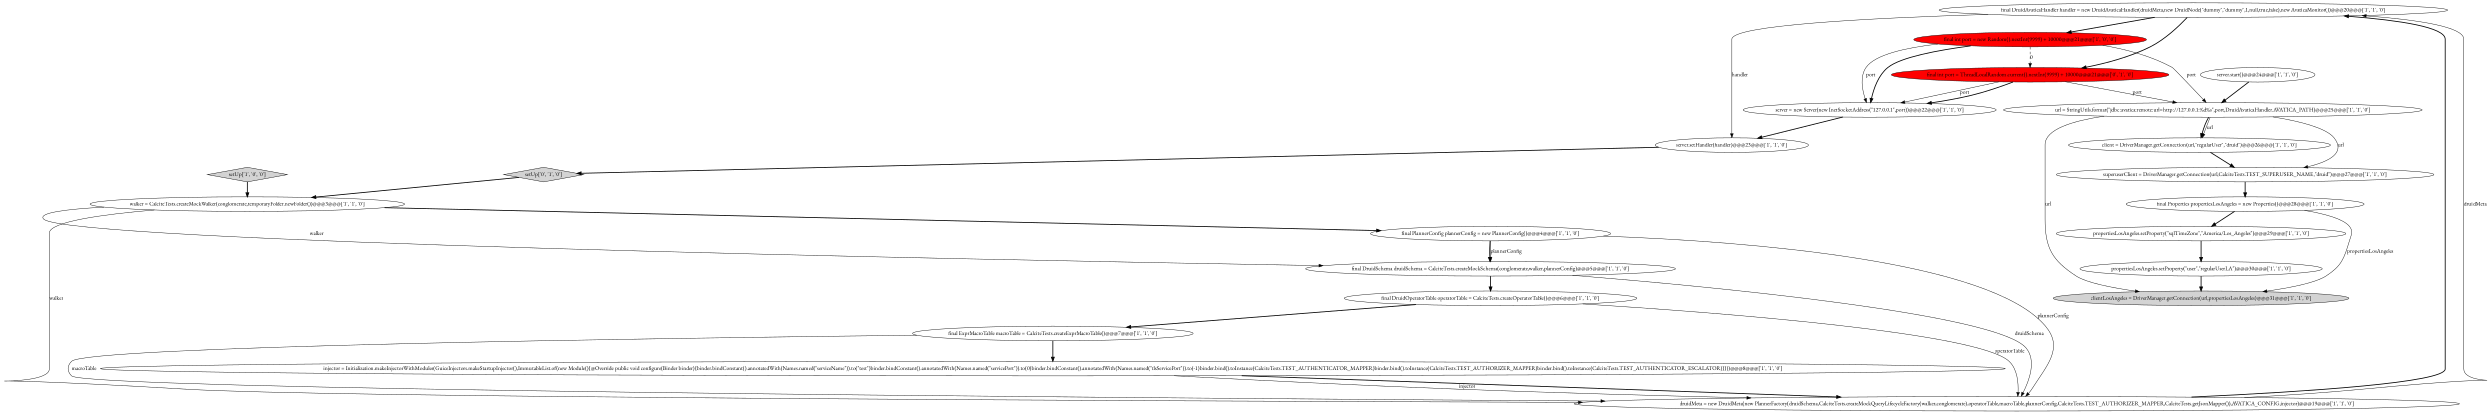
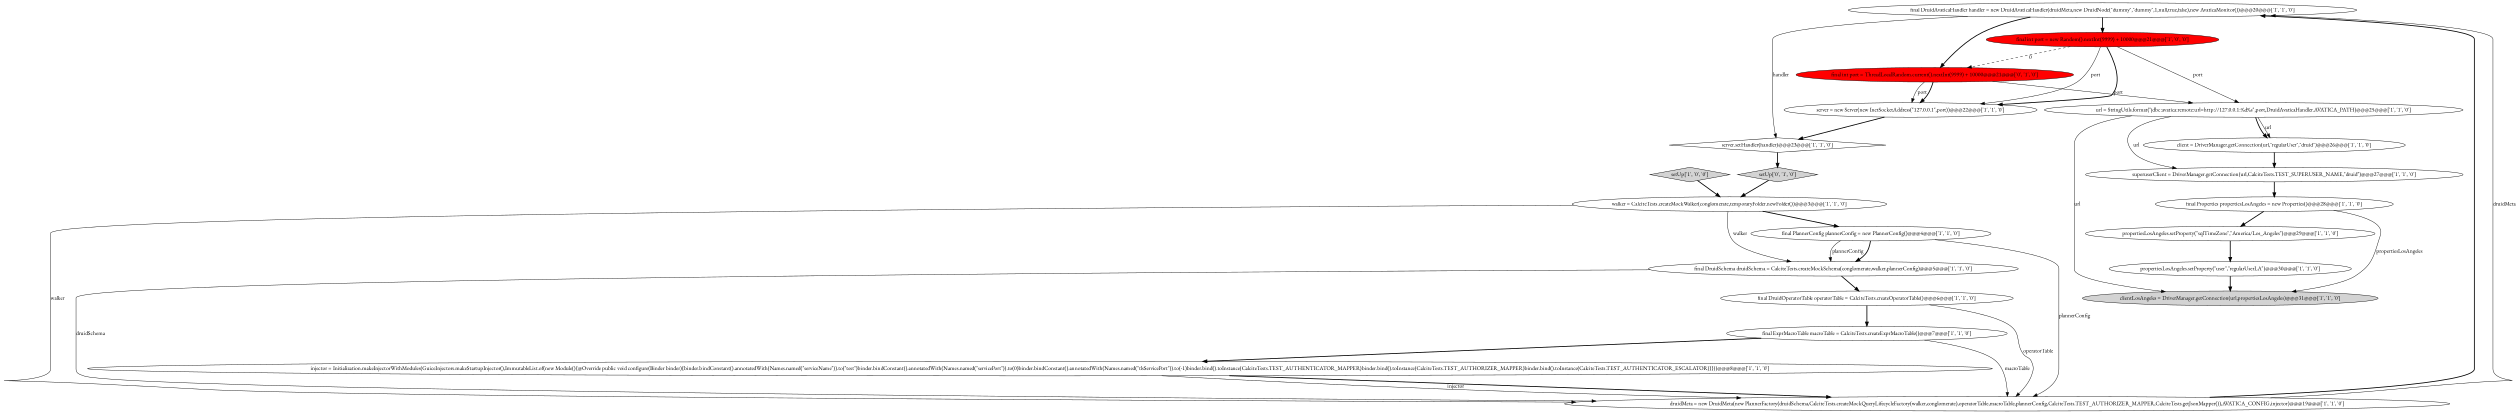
node "server.start()@@@24@@@['1', '1', '0']": removed
node "server.setHandler(handler)@@@23@@@['1', '1', '0']": shape ellipse -> diamond
